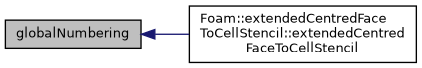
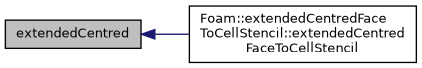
node "globalNumbering": label "globalNumbering" -> "extendedCentred"
